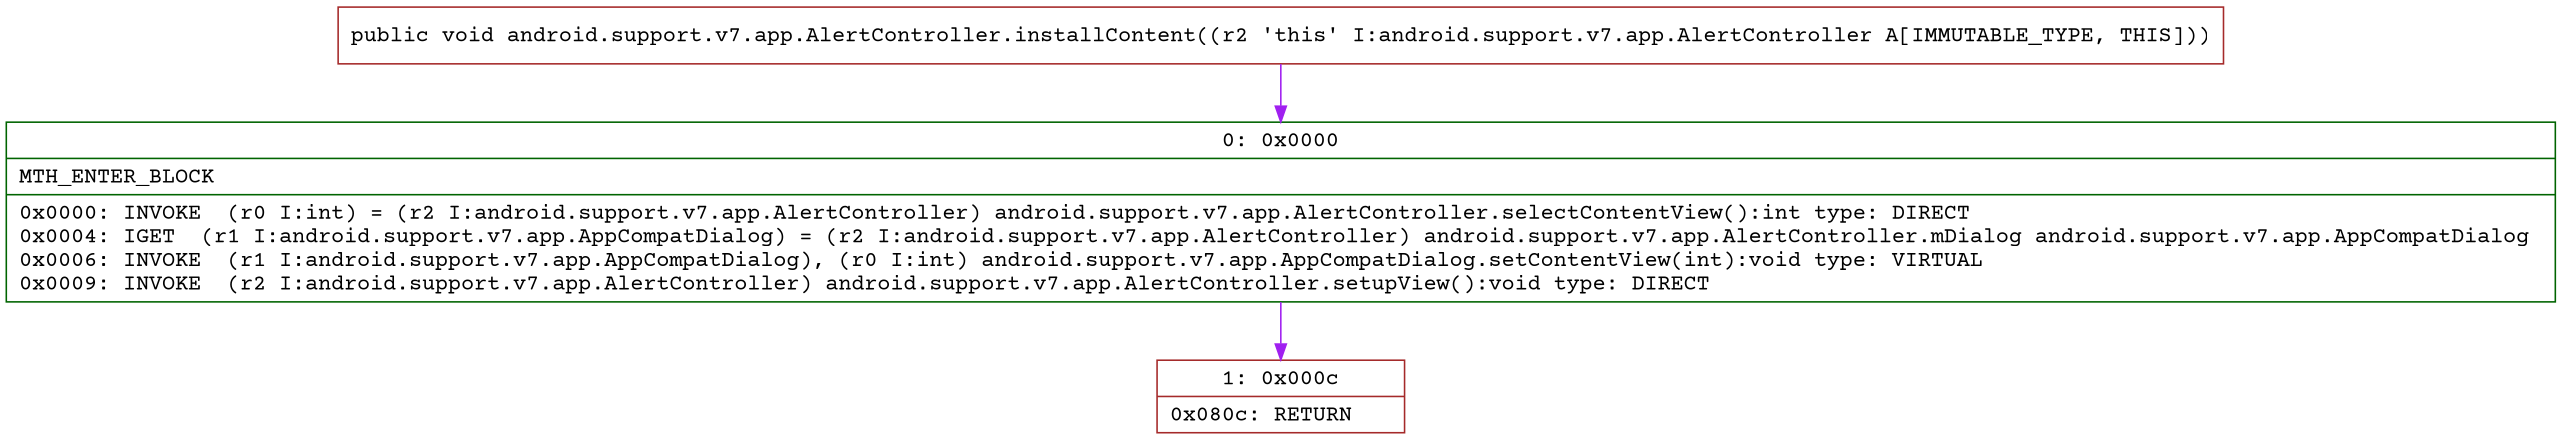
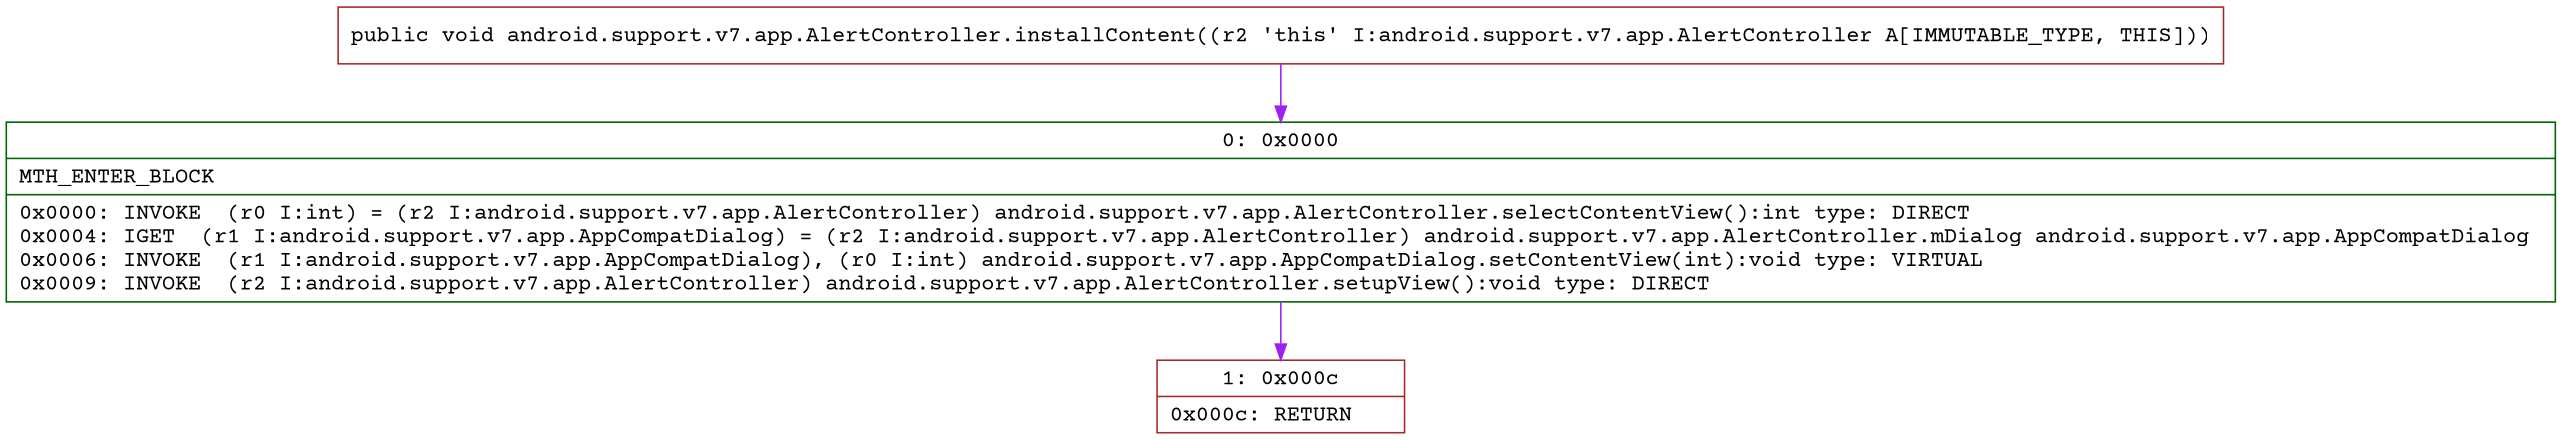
node "1: 0x000c": text "0x080c: RETURN" -> "0x000c: RETURN"
